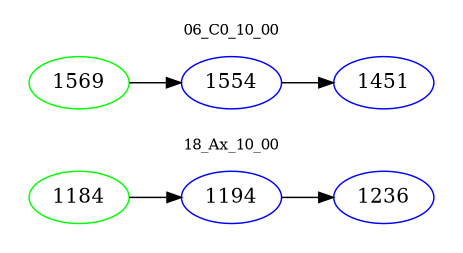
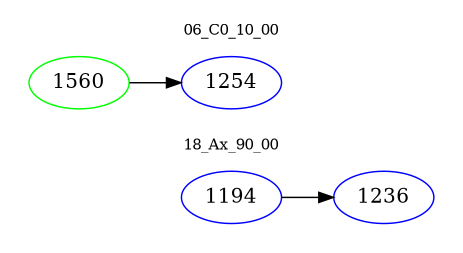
node "1569": label "1569" -> "1560"
node "1554": label "1554" -> "1254"
node "1451": removed
cluster "18_Ax_10_00": label "18_Ax_10_00" -> "18_Ax_90_00"
node "1184": removed
